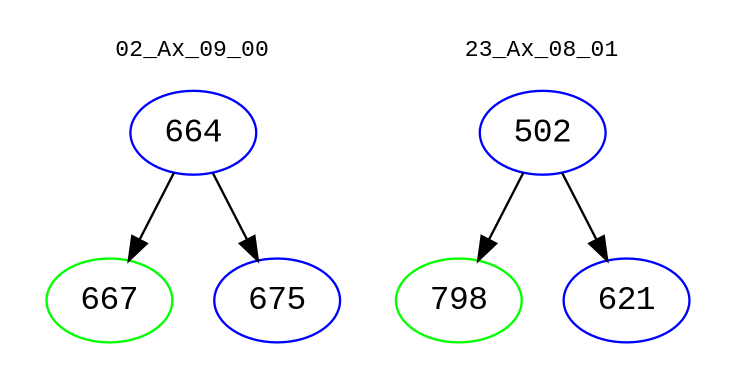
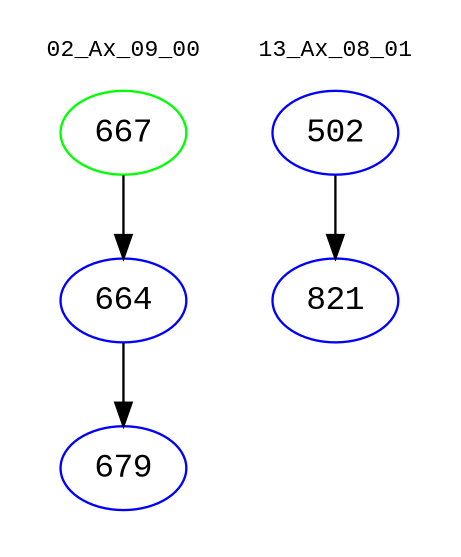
cluster "23_Ax_08_01": label "23_Ax_08_01" -> "13_Ax_08_01"
edge "664" -> "667": reversed
node "675": label "675" -> "679"
node "798": removed
node "621": label "621" -> "821"
